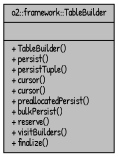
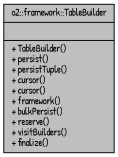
node "o2::framework::TableBuilder": text "+ preallocatedPersist()" -> "+ framework()"
